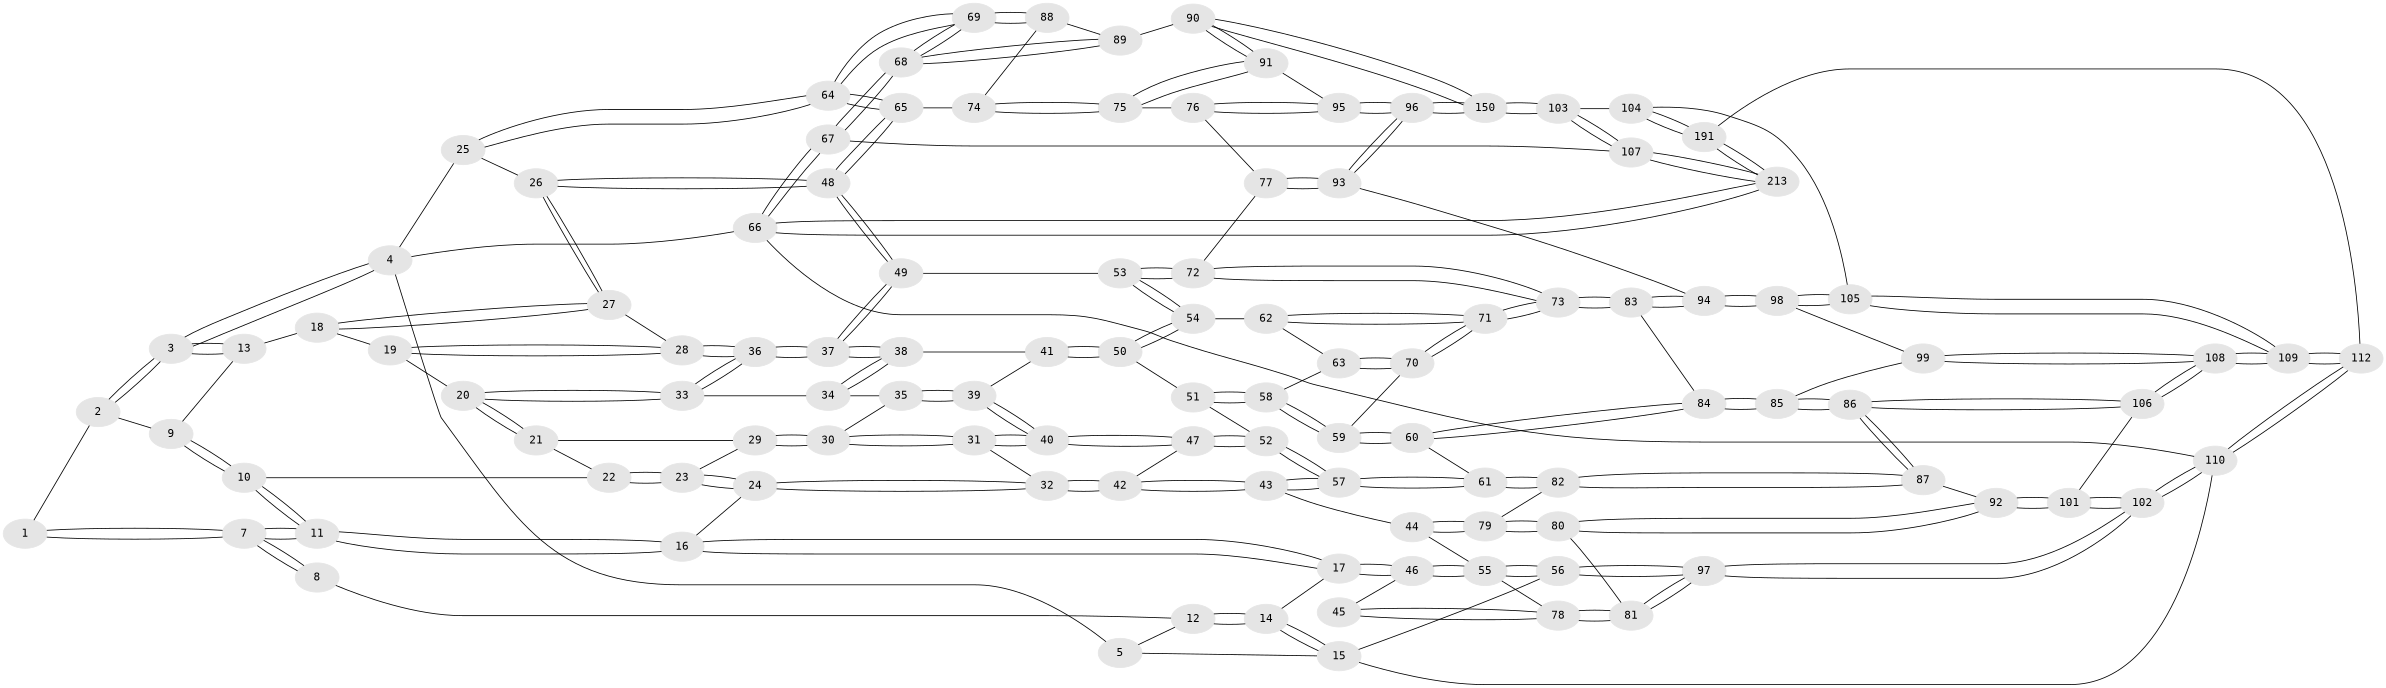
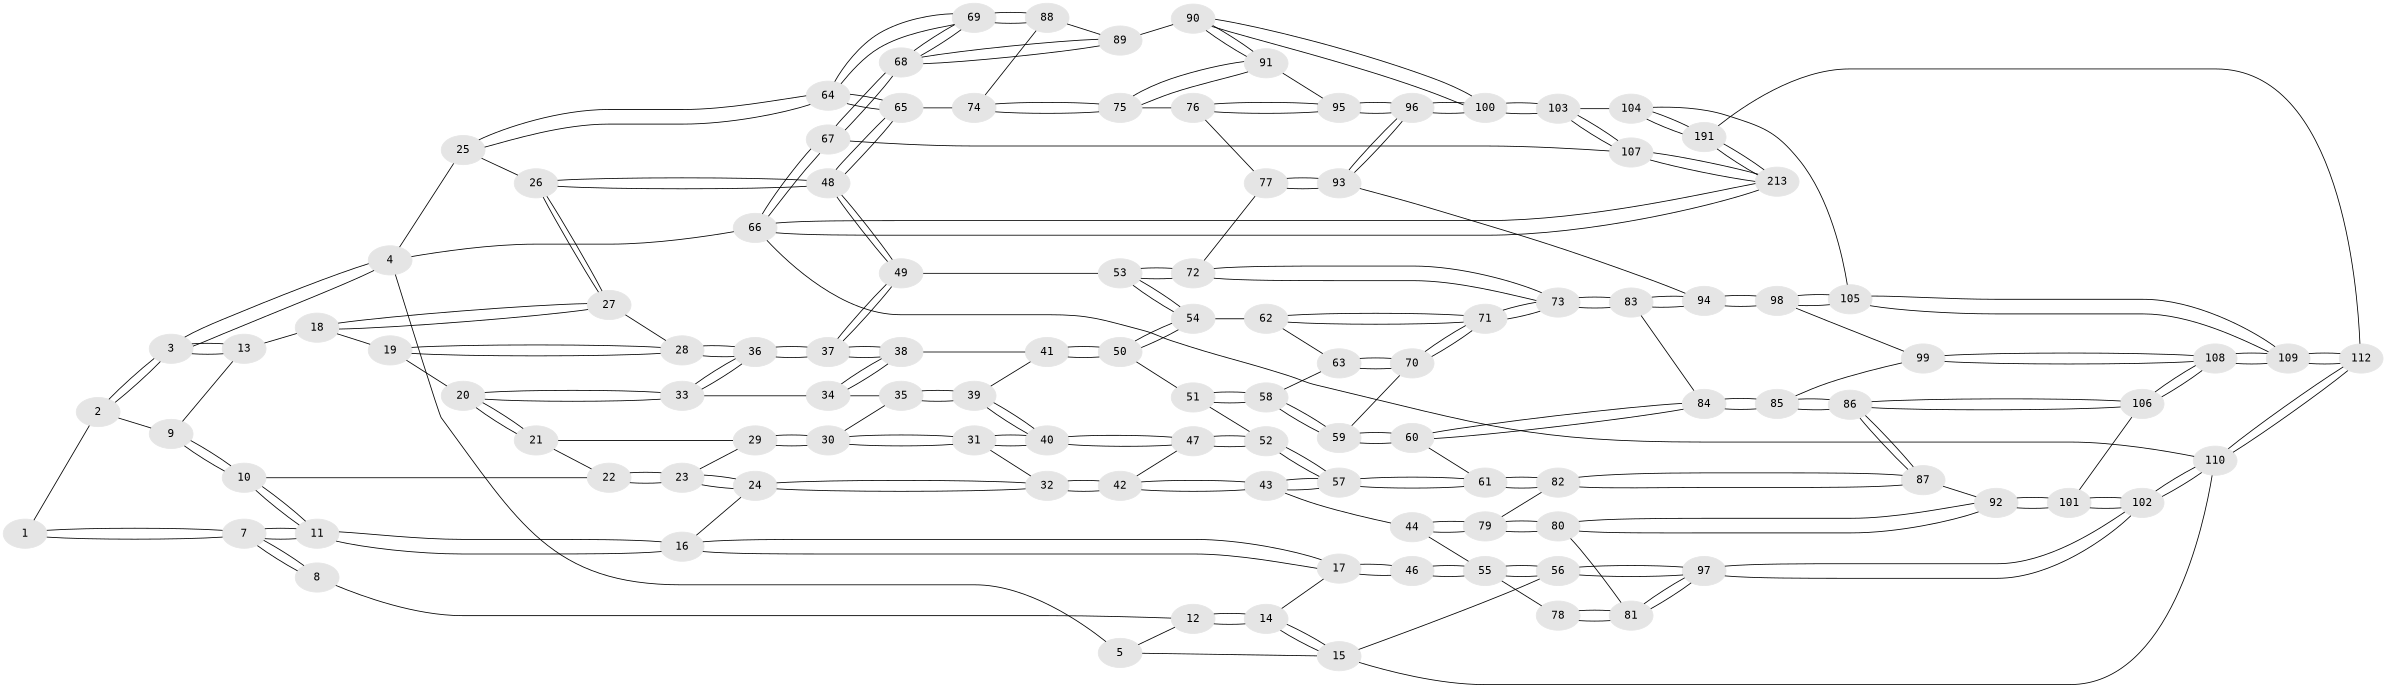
node "150": label "150" -> "100"
node "45": removed
